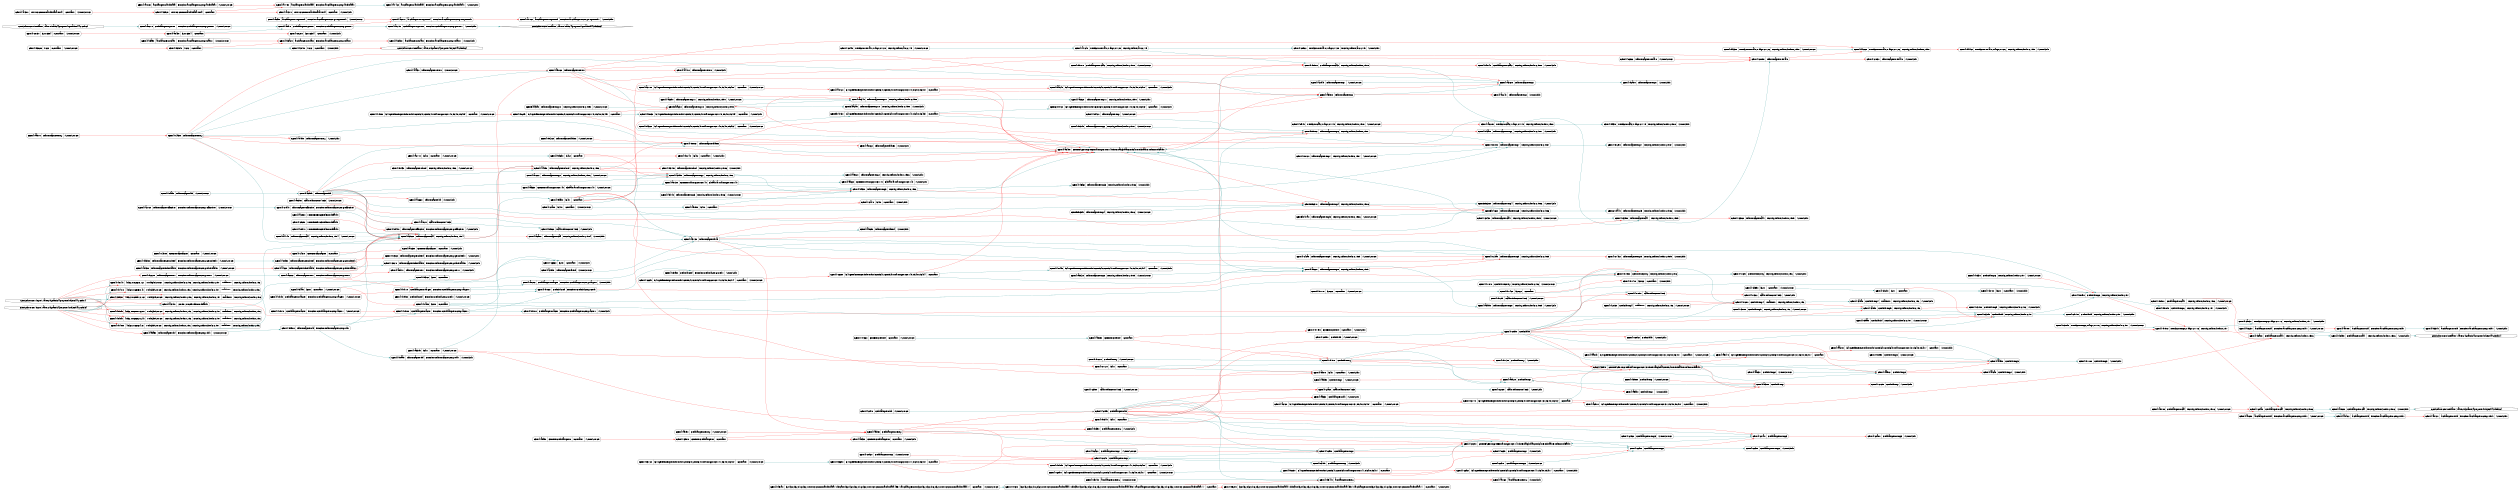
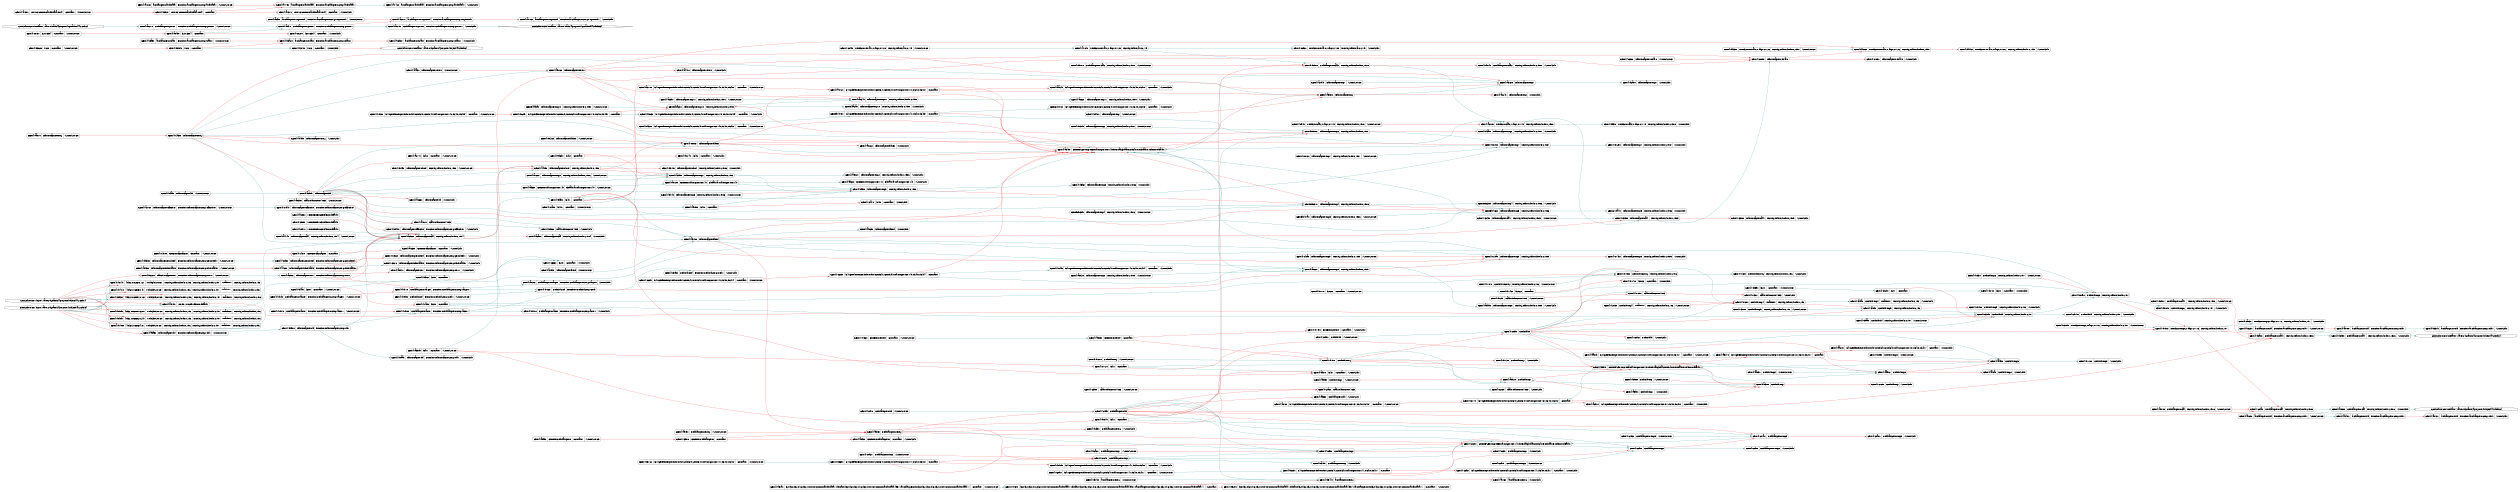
node "CE0x47a3130": text "selinux_capset:if.var" -> "selinux_capset:if.end"
node "CE0x47b2220": text "selinux_capset:new" -> "effective_capset:new"
